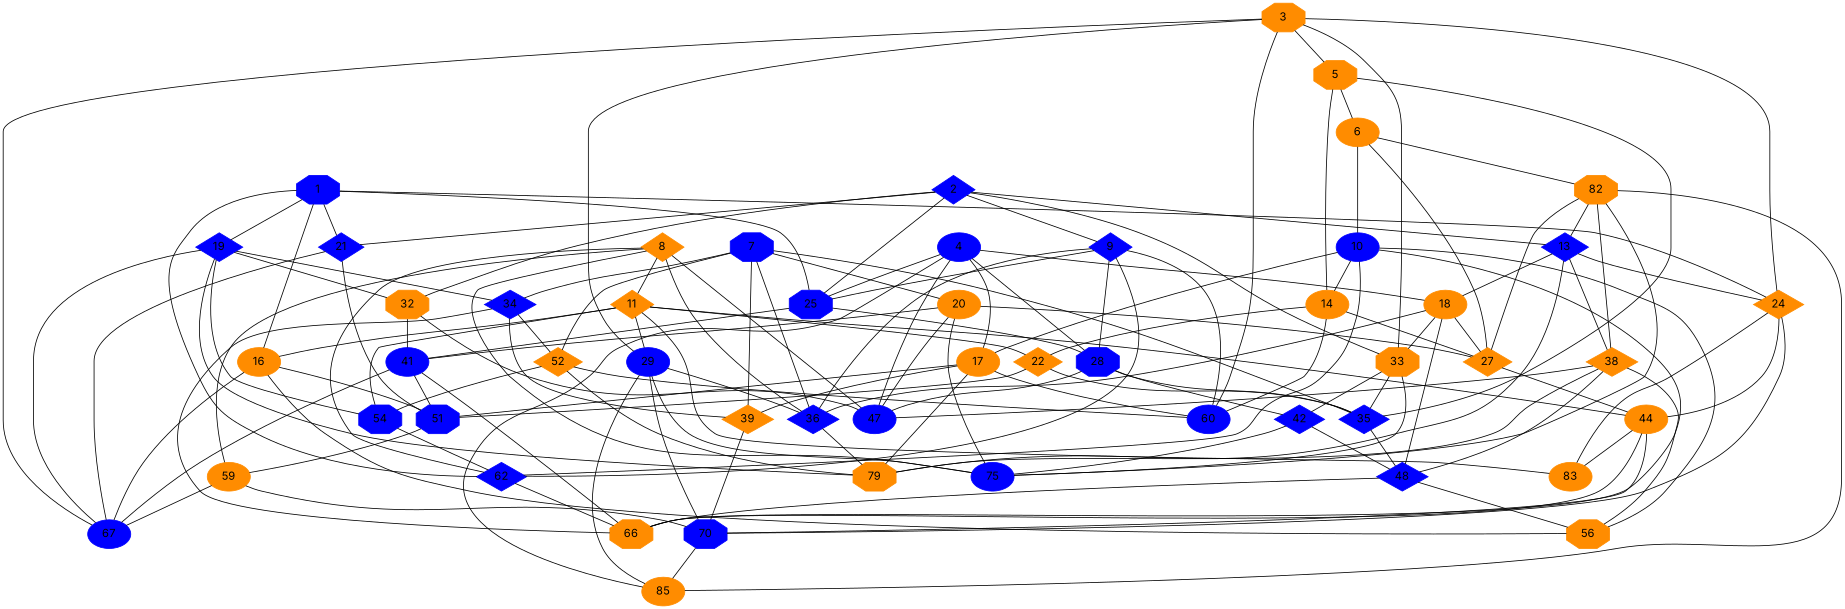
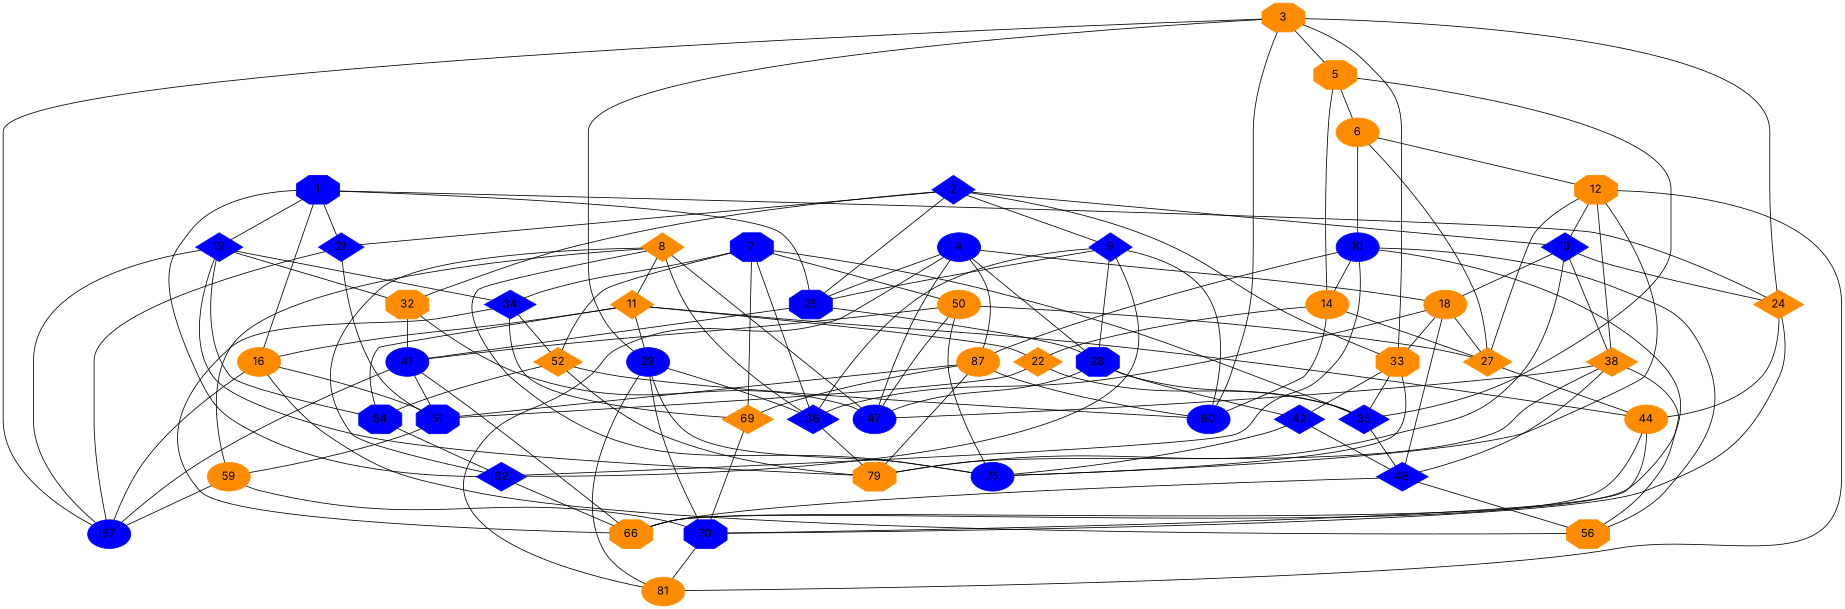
node "82": label "82" -> "12"
node "20": label "20" -> "50"
node "17": label "17" -> "87"
node "39": label "39" -> "69"
node "83": removed
node "85": label "85" -> "81"
